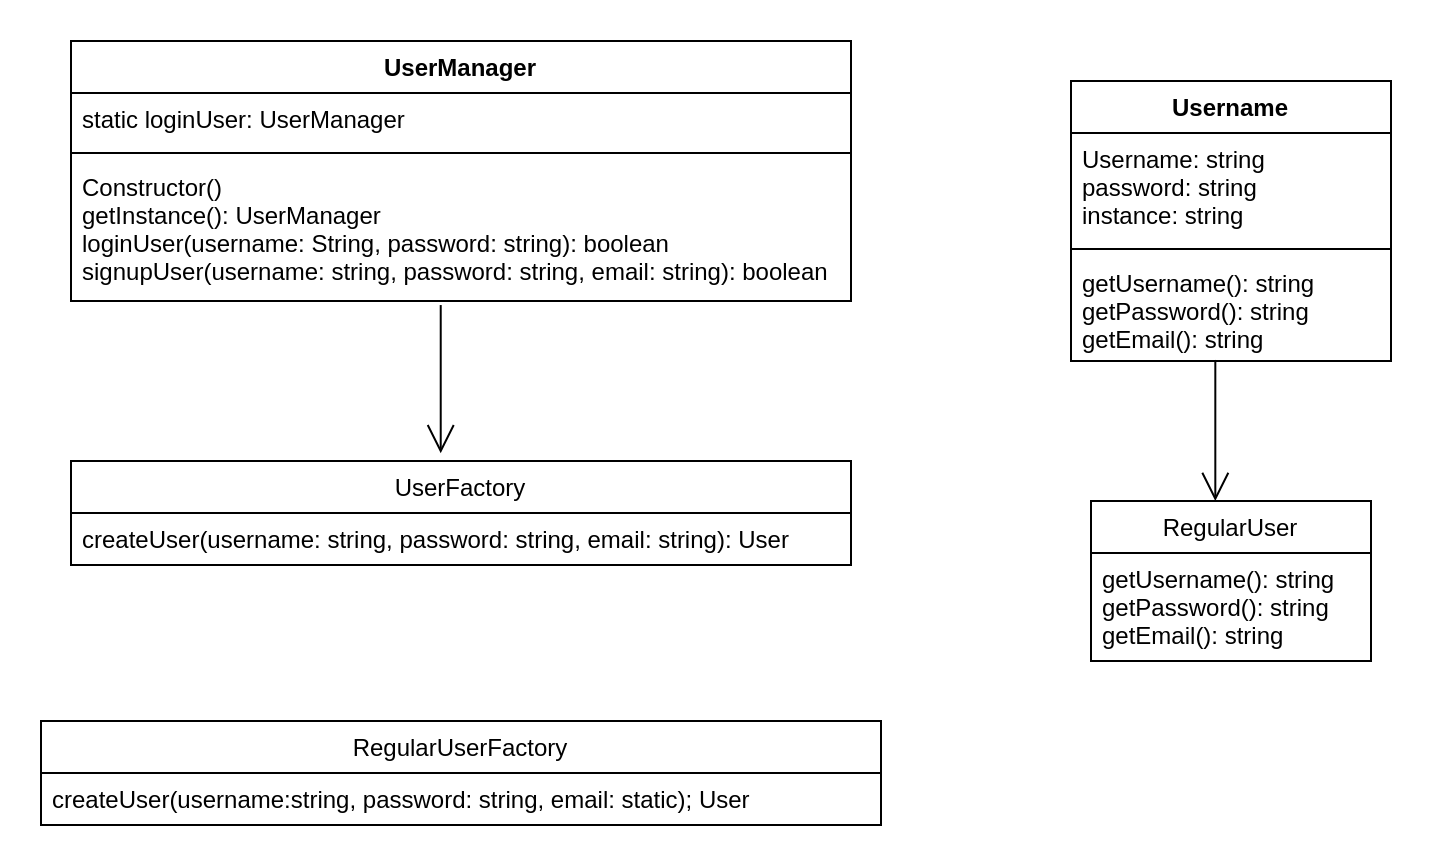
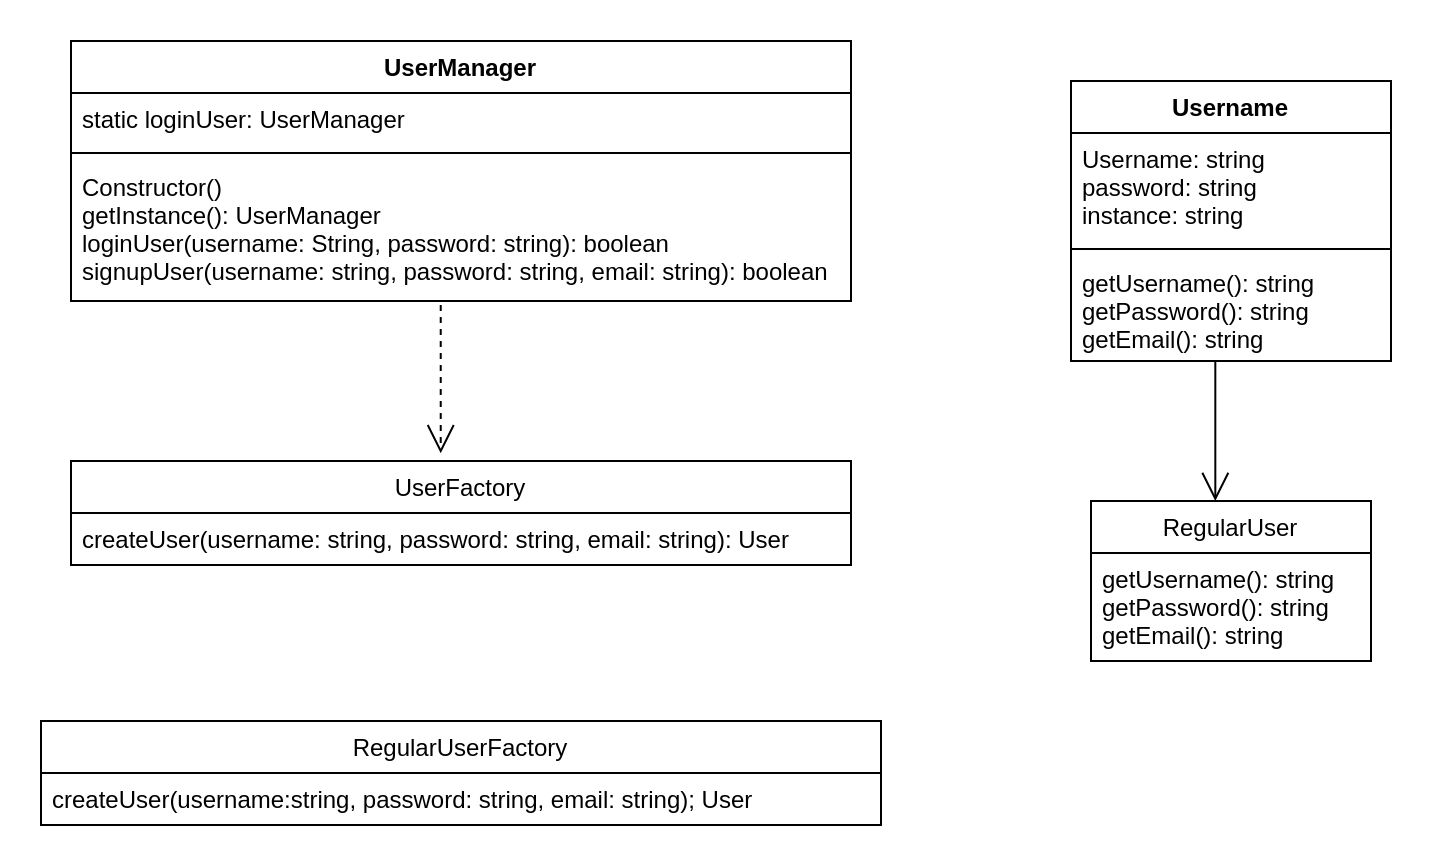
edge "Constructor() getInstance(): UserManager loginUser(username: String, password: string): boolean signupUser(username: string, password: string, email: string): boolean" -> "UserFactory": style solid -> dashed
node "createUser(username:string, password: string, email: static); User": label "createUser(username:string, password: string, email: static); User" -> "createUser(username:string, password: string, email: string); User"
